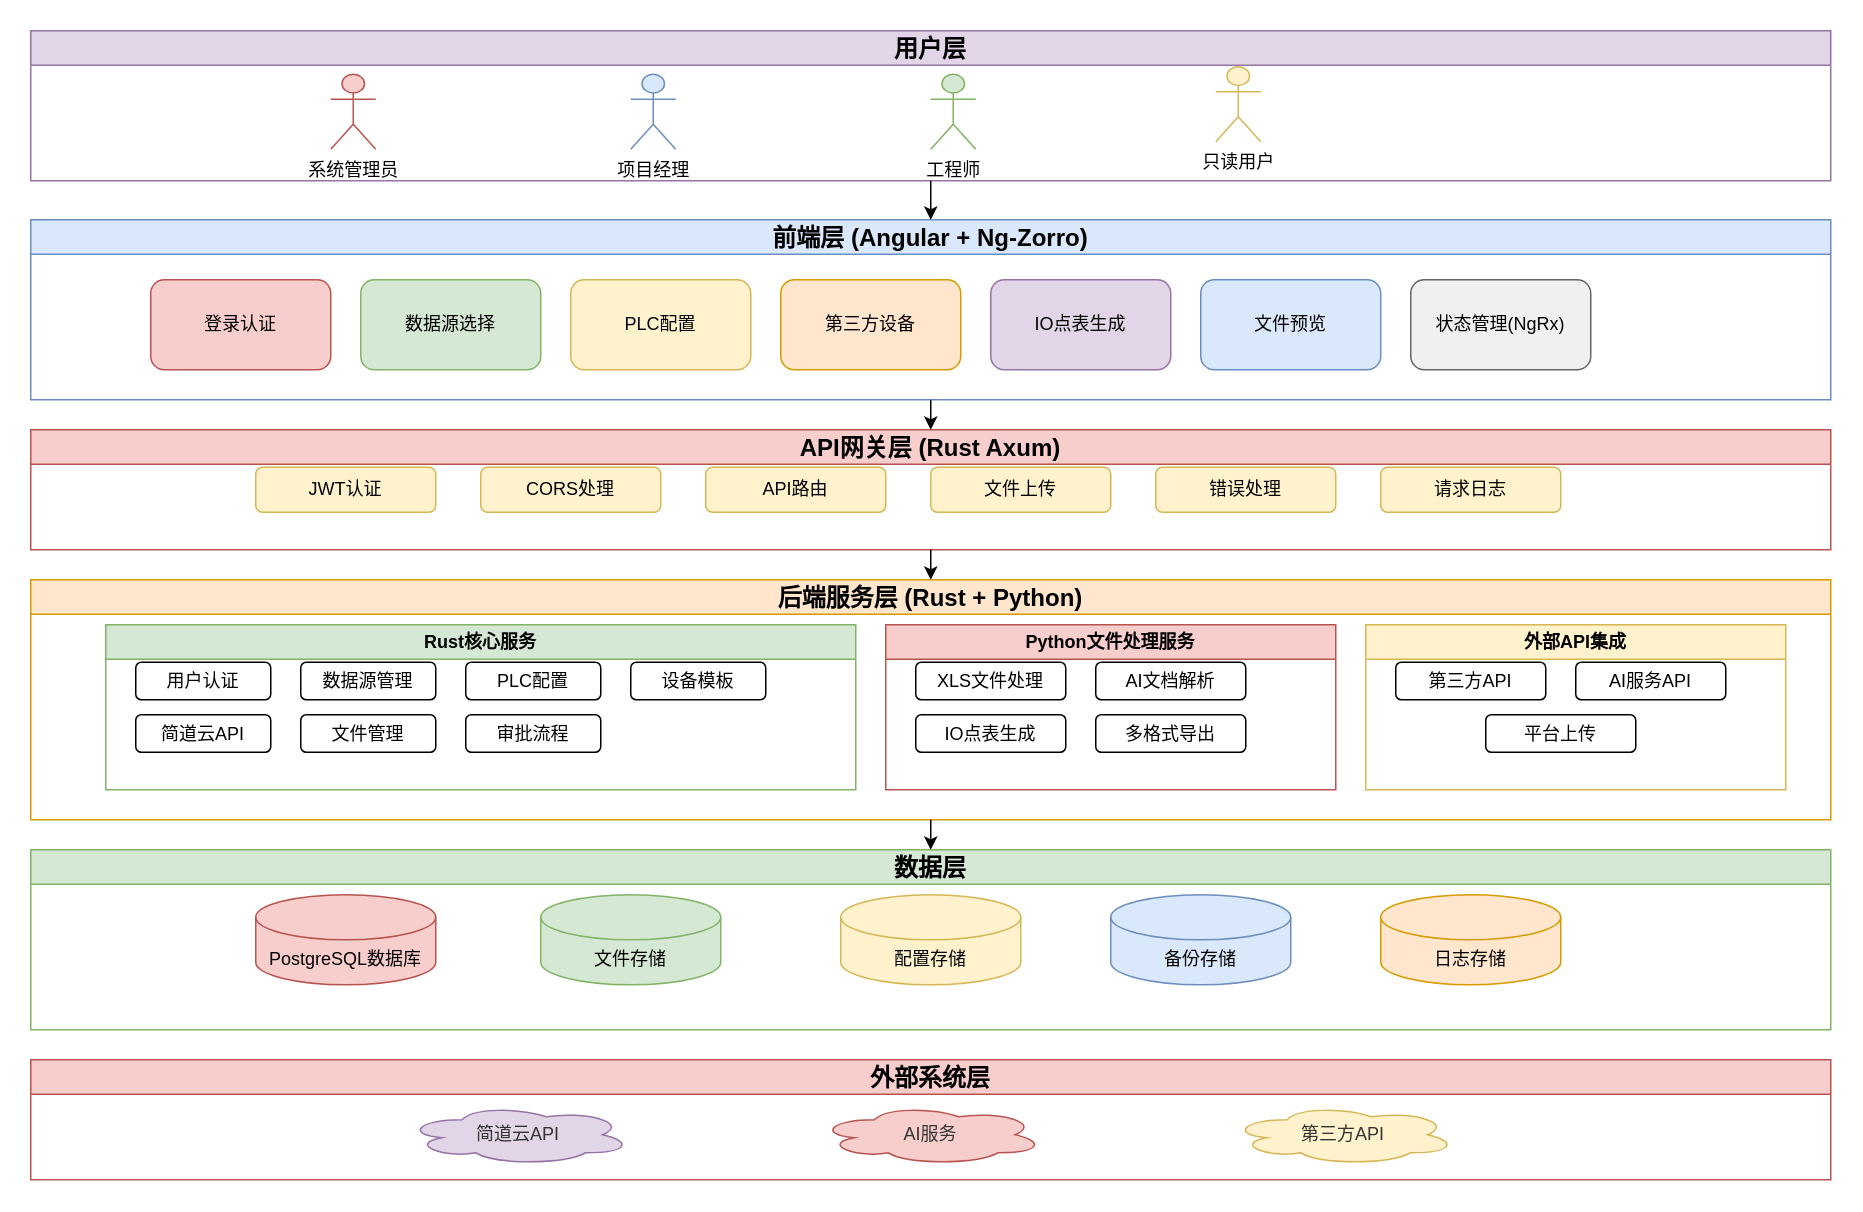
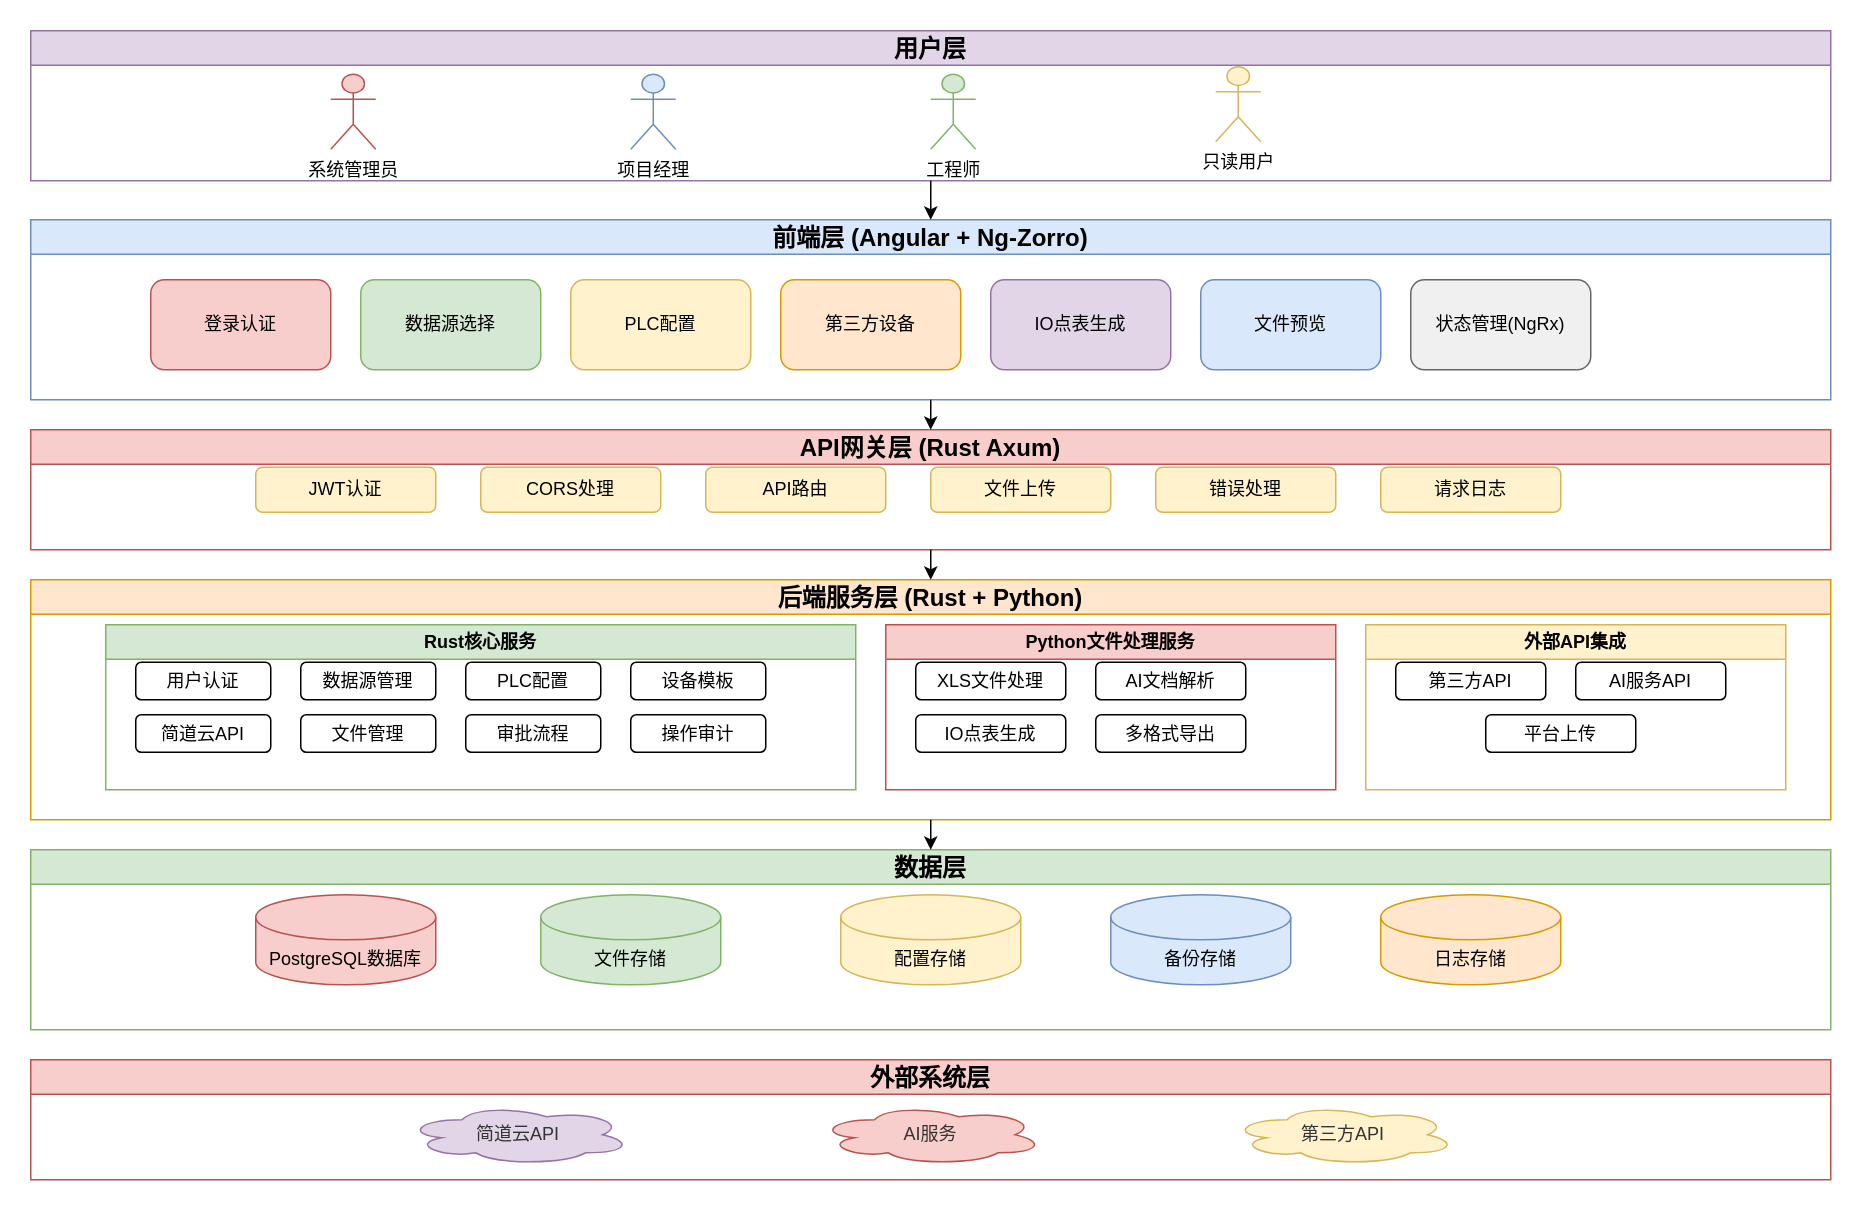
node "操作审计": added
